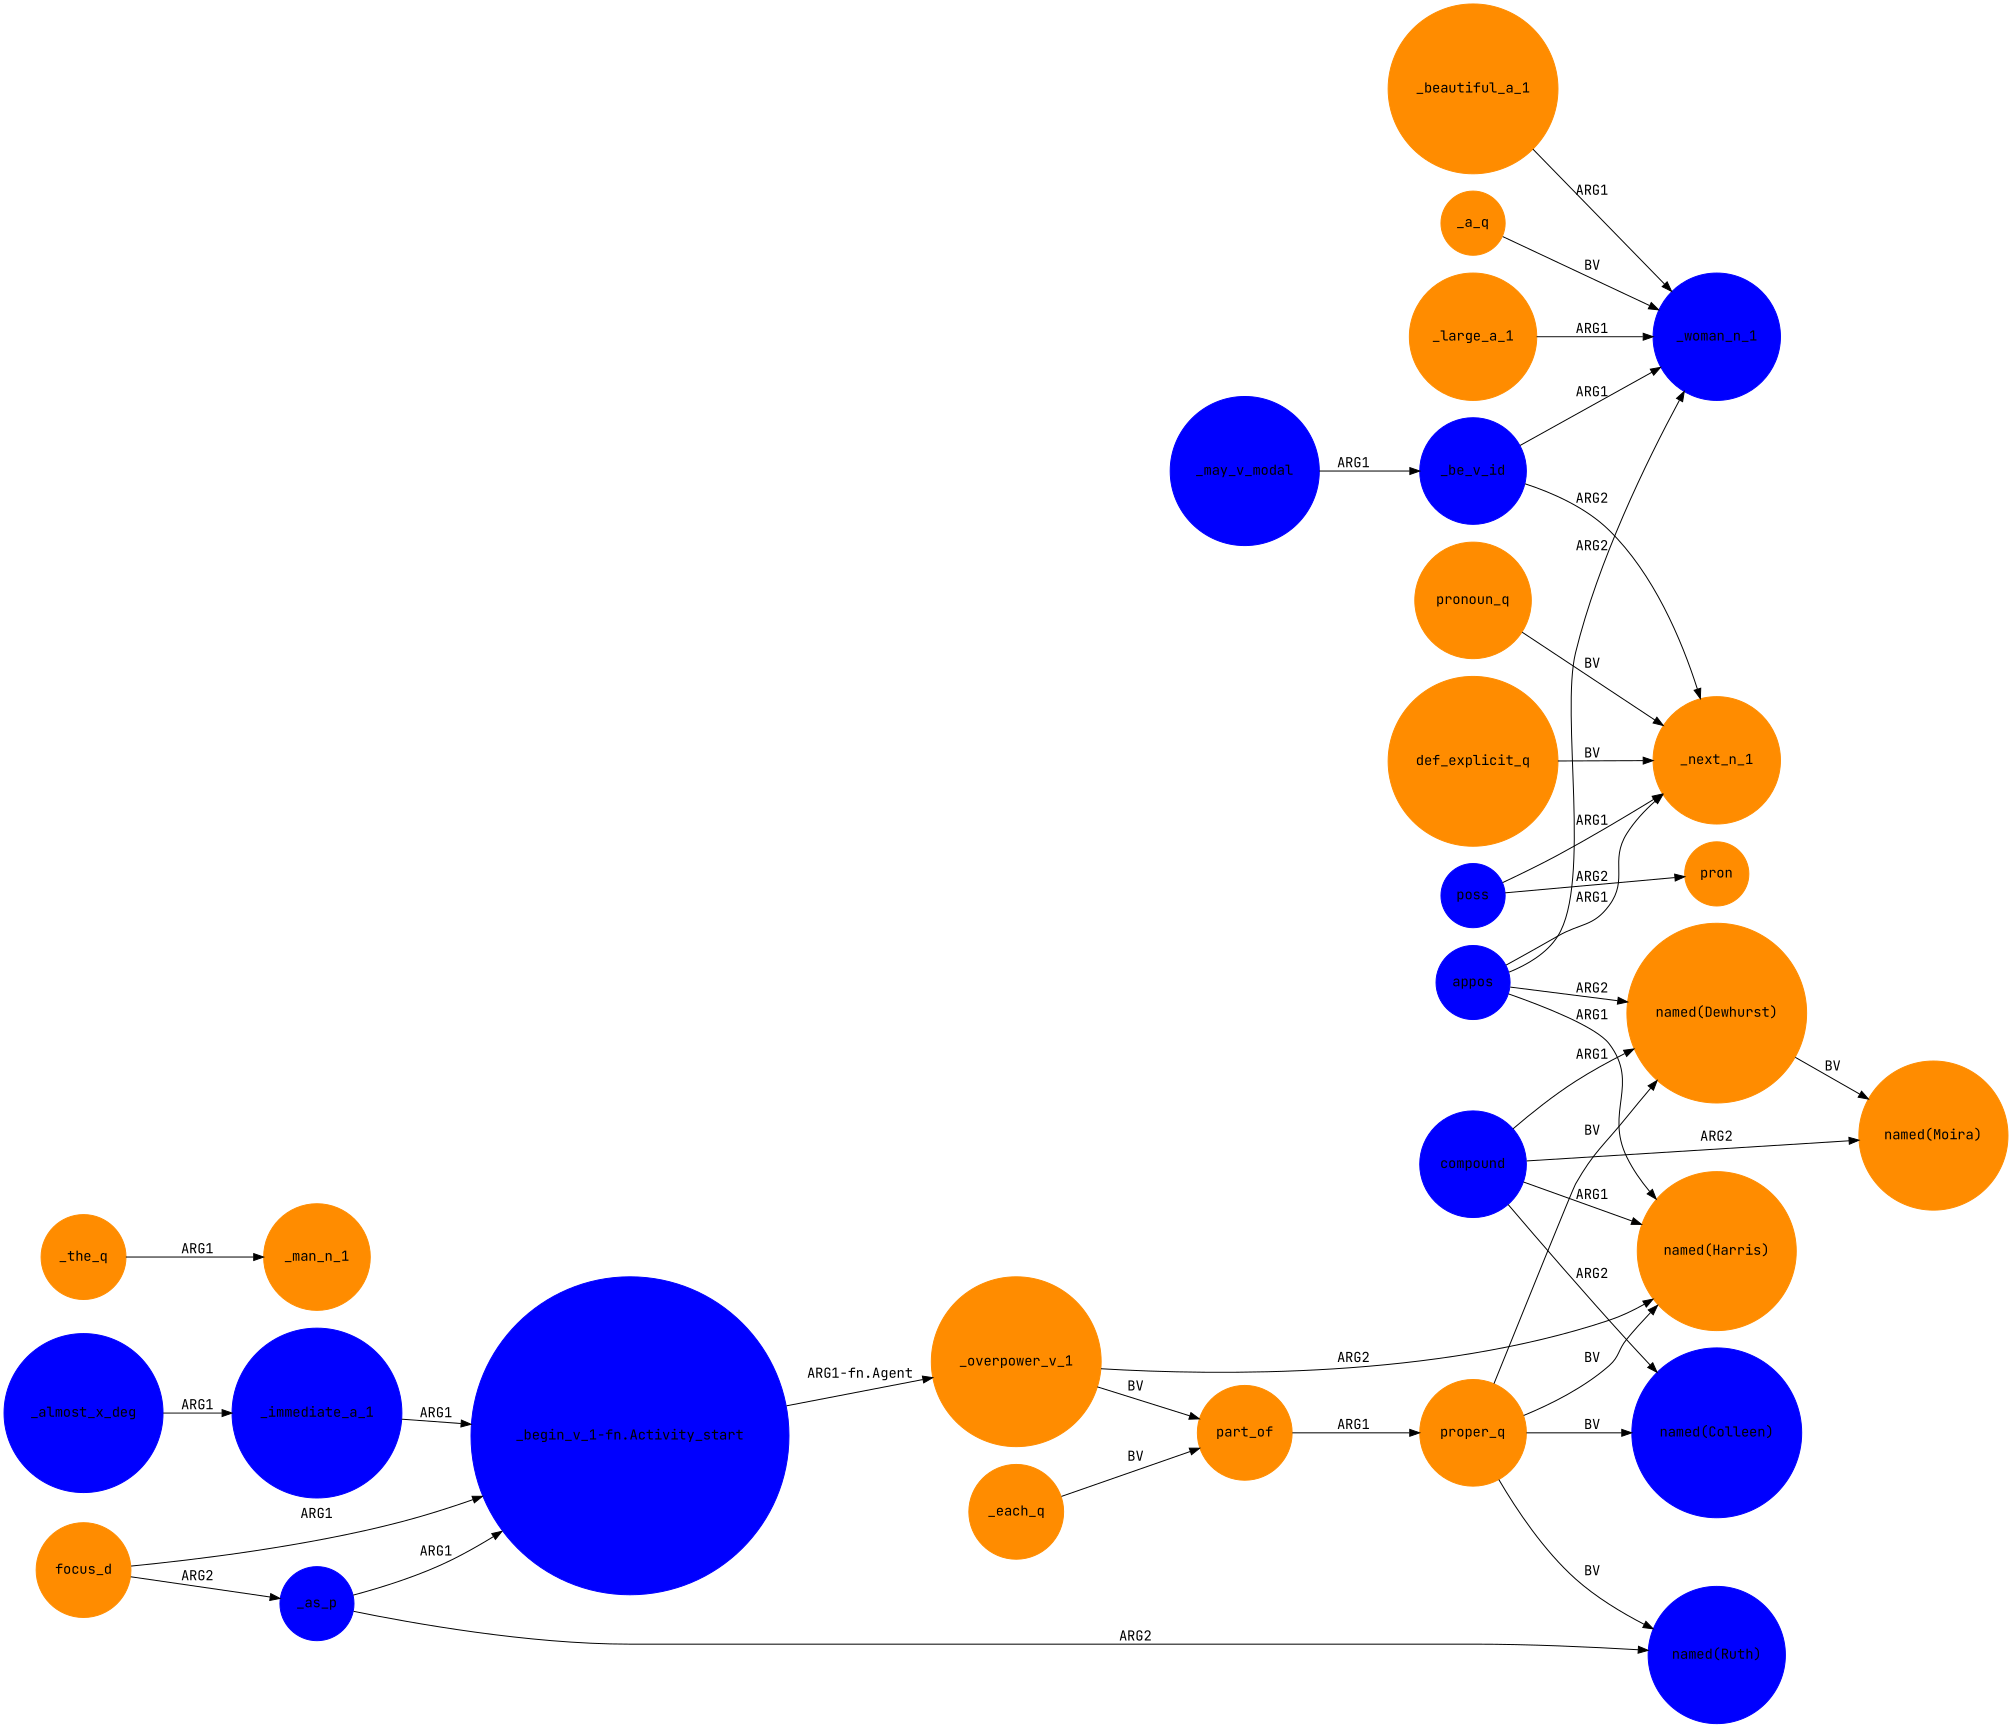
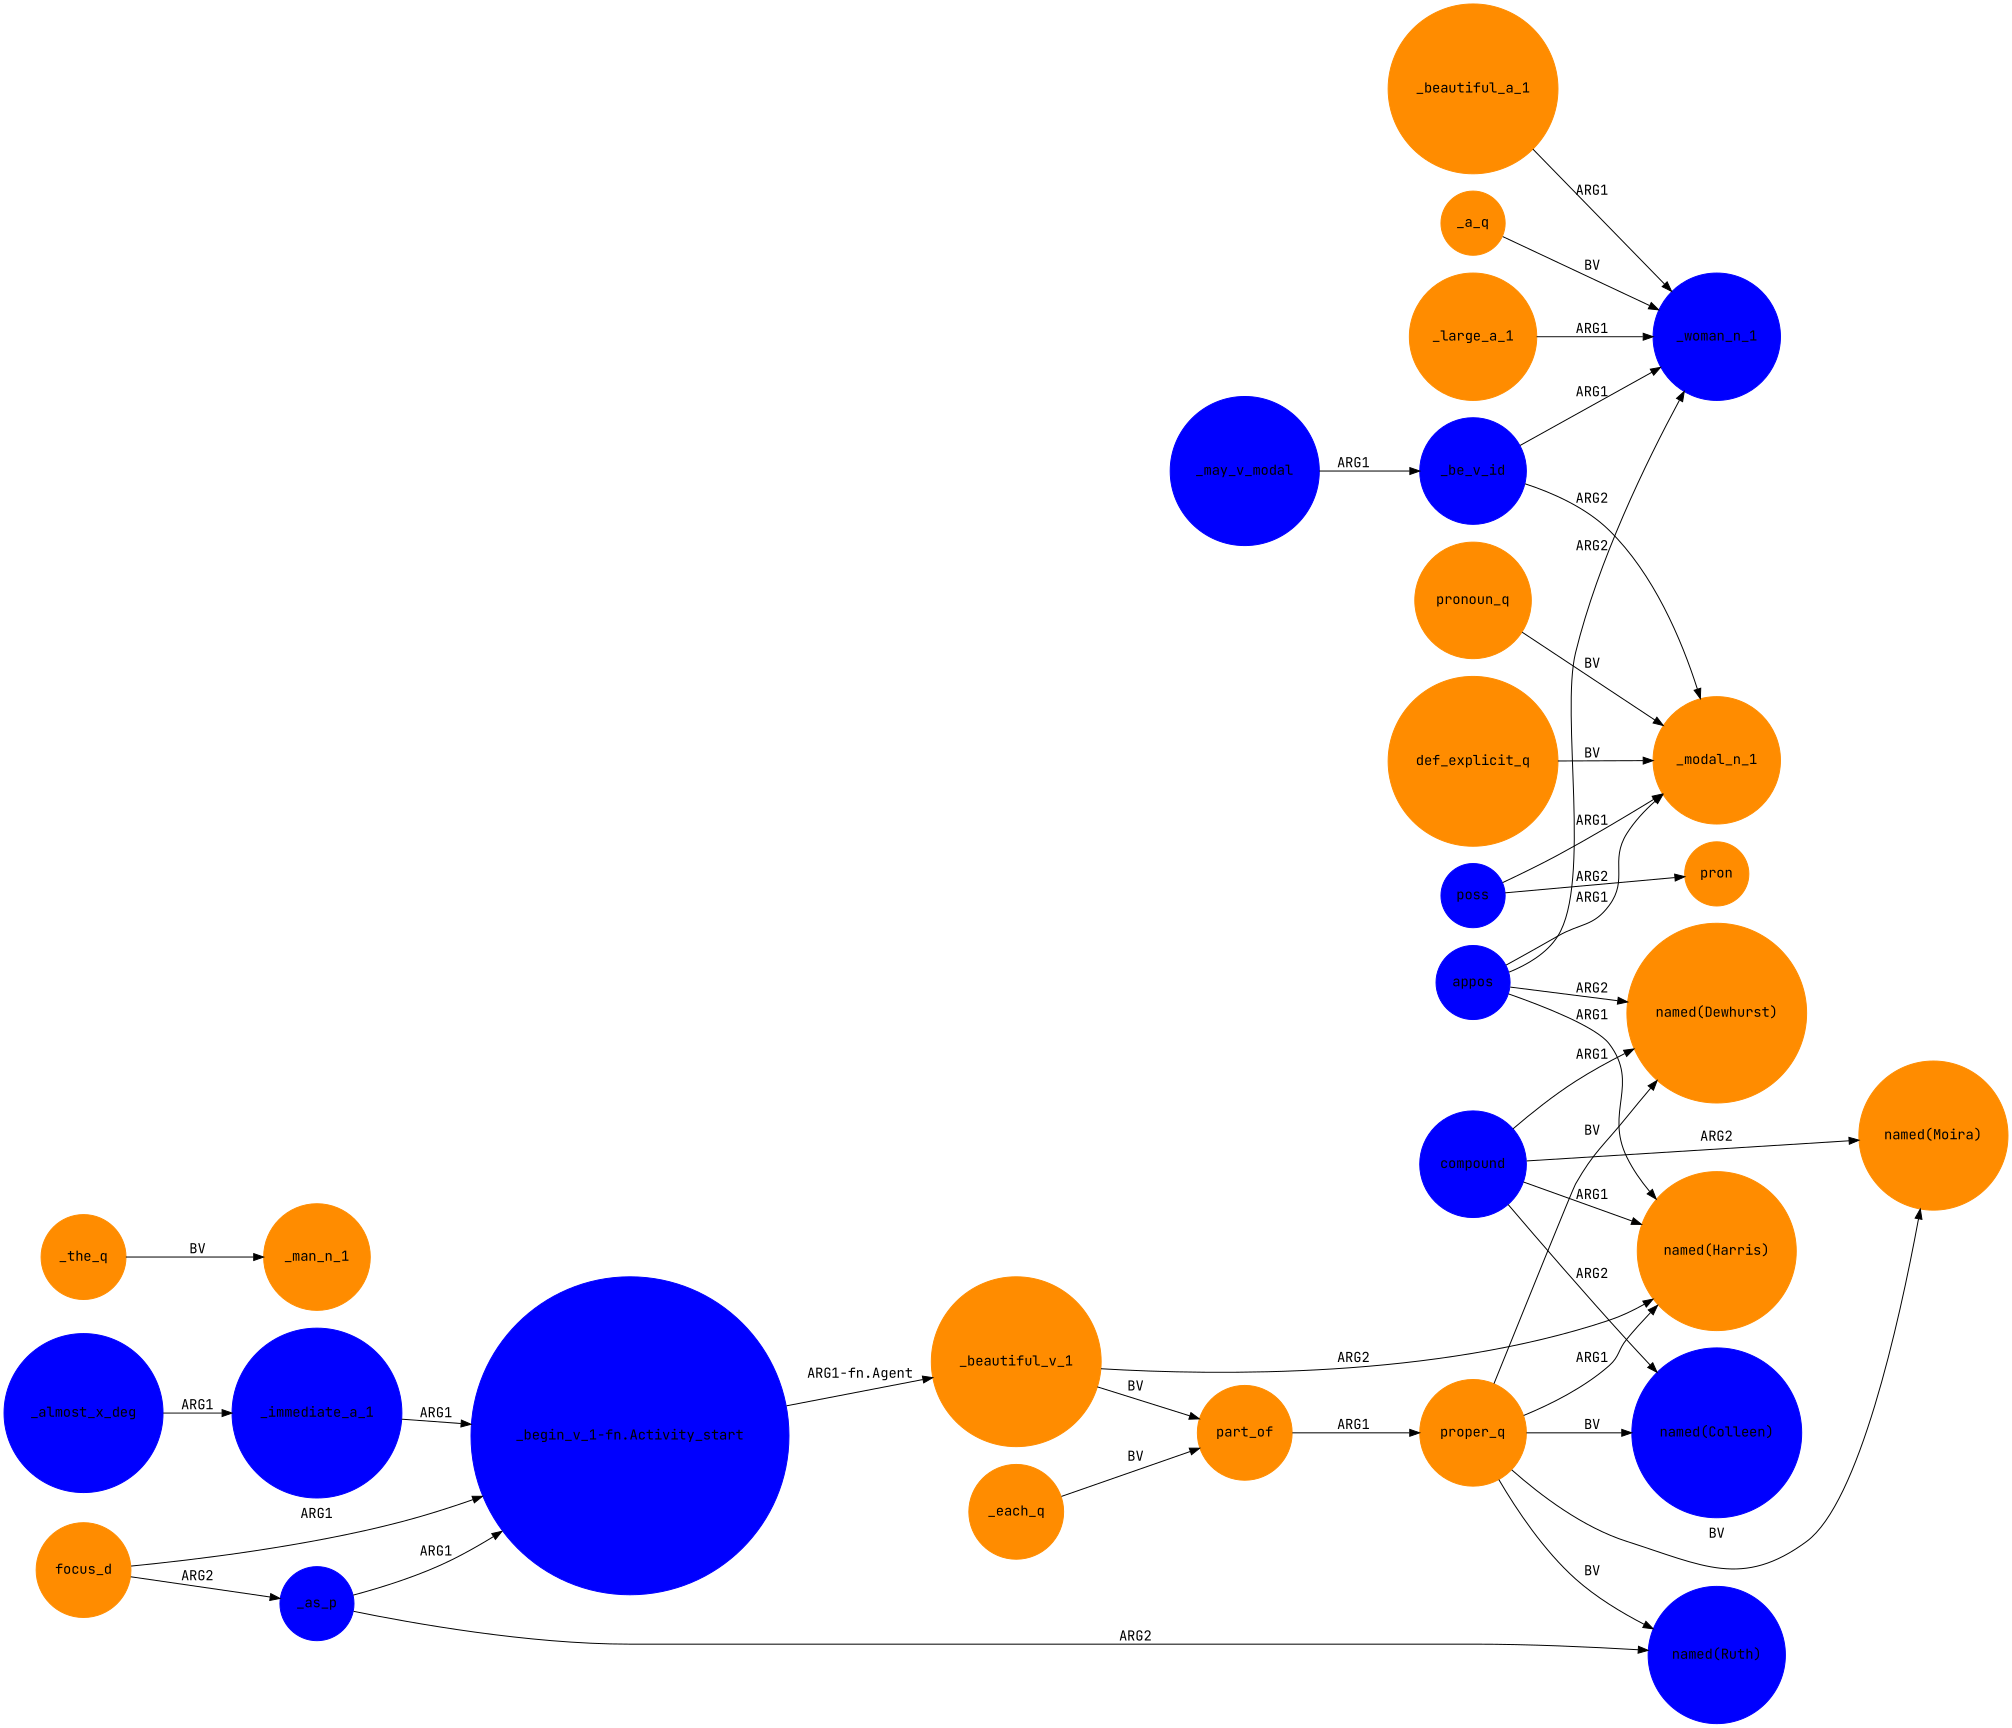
node "_next_n_1": label "_next_n_1" -> "_modal_n_1"
edge "named(Dewhurst)" -> "named(Moira)": now "proper_q" -> "named(Moira)"
edge "_the_q" -> "_man_n_1": label "ARG1" -> "BV"
edge "proper_q" -> "named(Harris)": label "BV" -> "ARG1"
node "_overpower_v_1": label "_overpower_v_1" -> "_beautiful_v_1"
